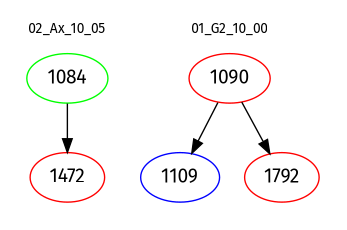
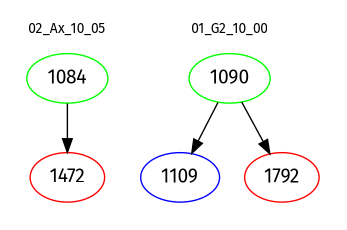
node "1090": color red -> green
